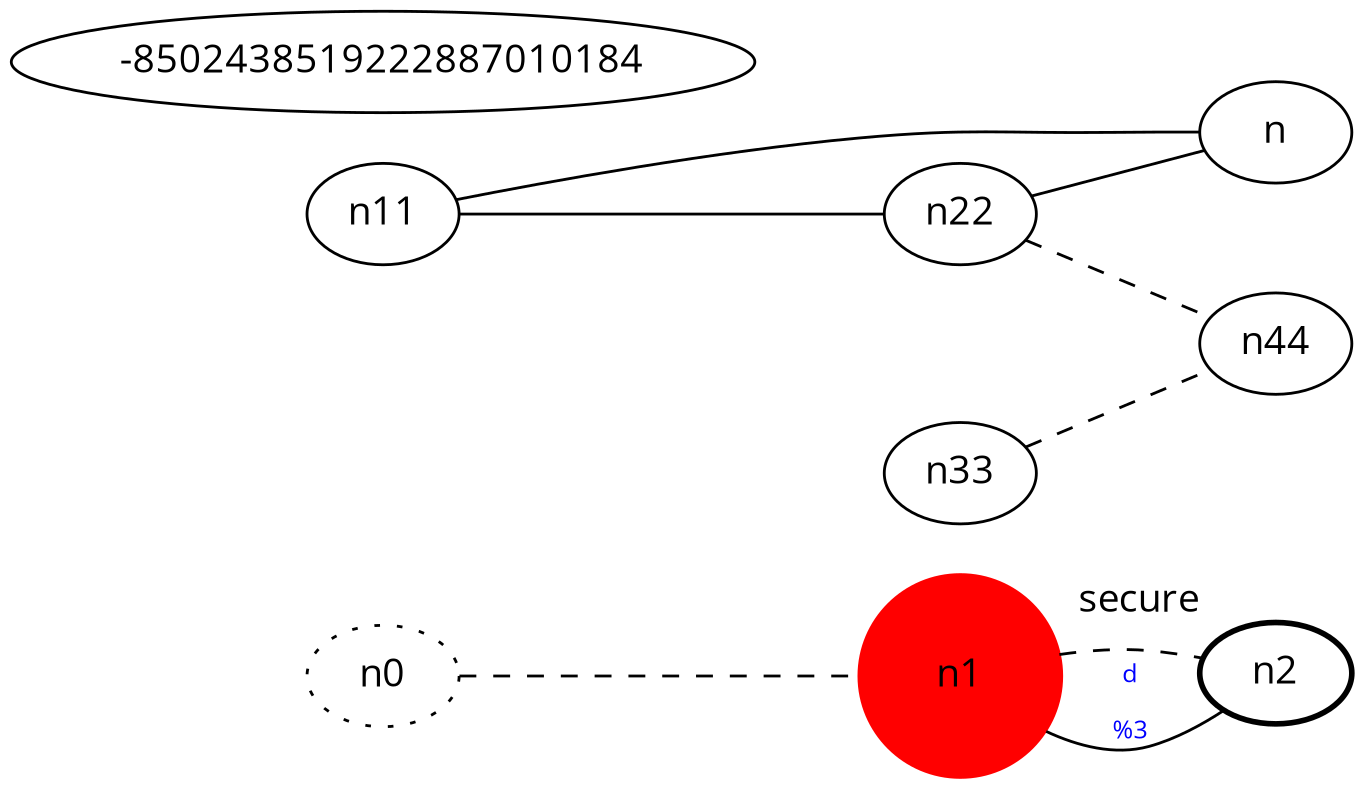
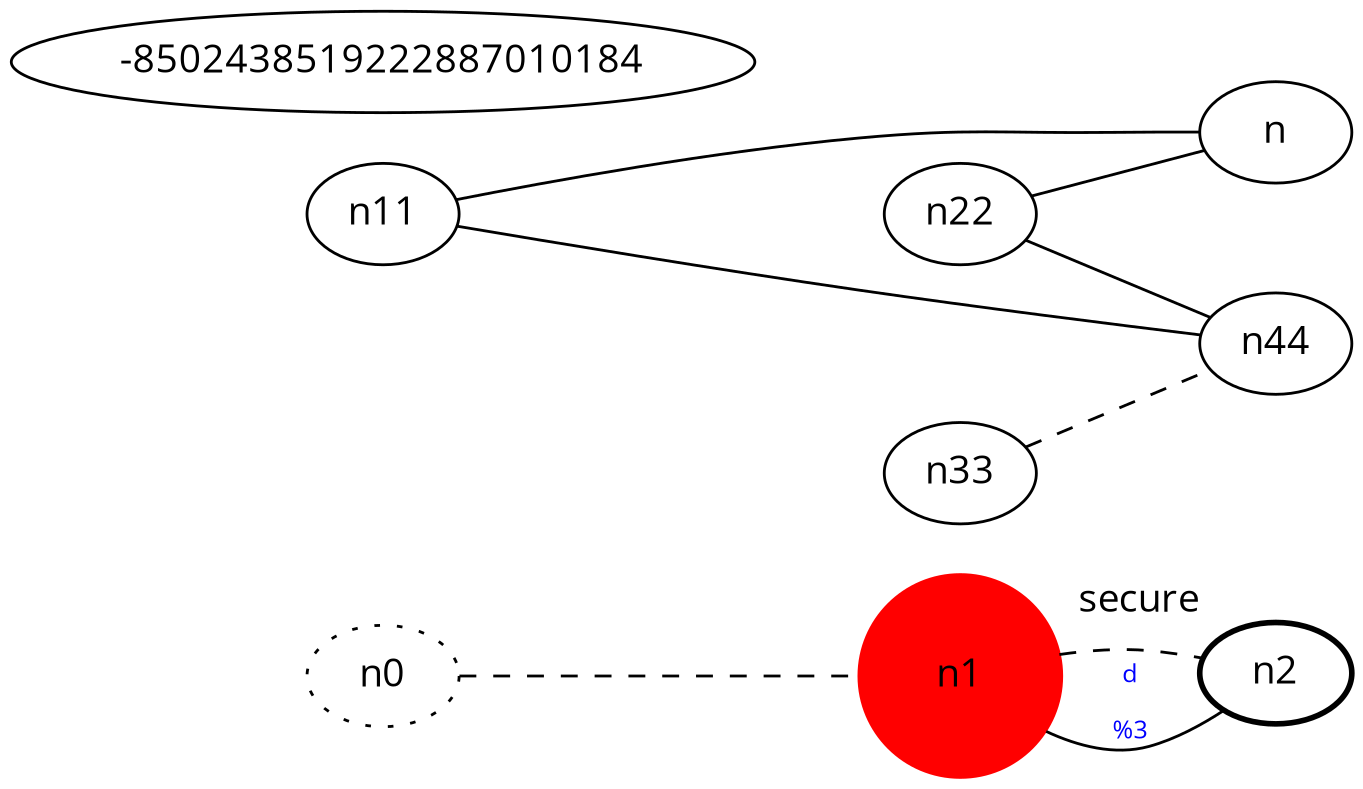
edge "n11" -- "n22": now "n11" -- "n44"
edge "n22" -- "n44": style dashed -> solid
